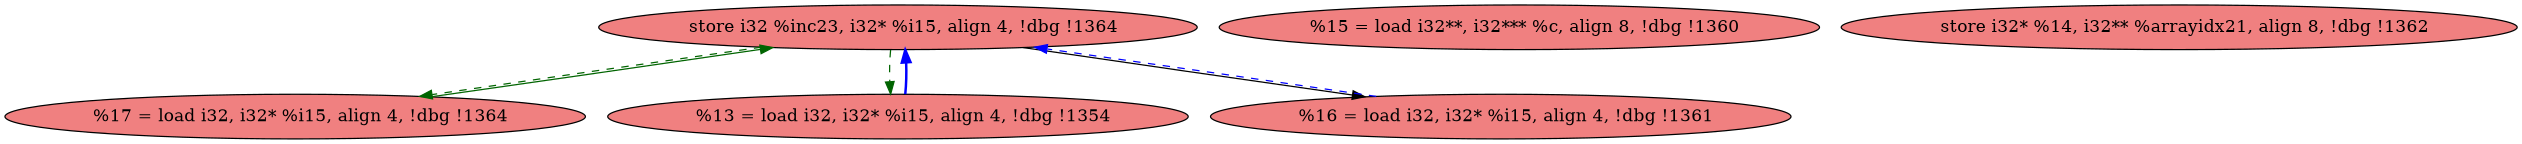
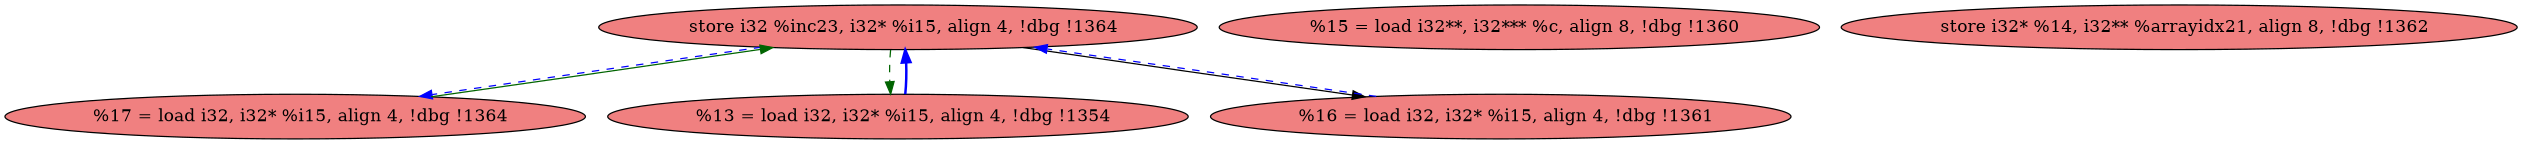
edge "store i32 %inc23, i32* %i15, align 4, !dbg !1364" -> "%17 = load i32, i32* %i15, align 4, !dbg !1364": color darkgreen -> blue
